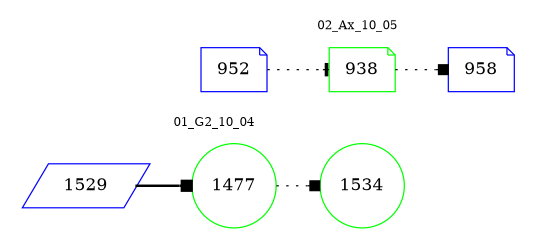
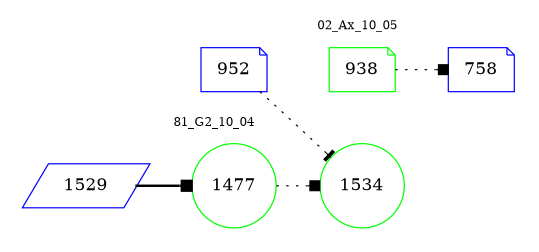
edge "952" -> "938": now "952" -> "1534"
node "958": label "958" -> "758"
cluster "01_G2_10_04": label "01_G2_10_04" -> "81_G2_10_04"
